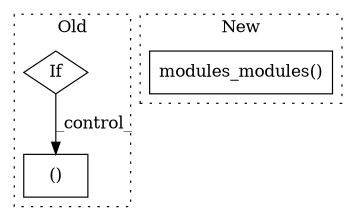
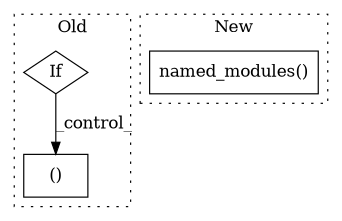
node "modules_modules()": label "modules_modules()" -> "named_modules()"
